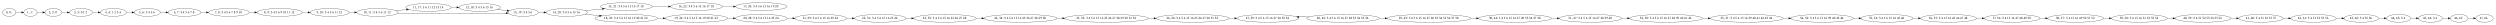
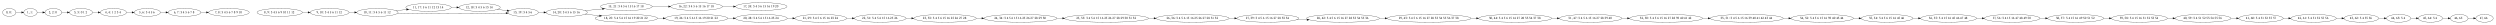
edge "7, 8: 3 4 5 6 7 8 9 10" -> "8, 9: 3 4 5 6 9 10 11 12": removed
edge "28, 42: 3 4 5 6 15 16 27 28 33 34 35 36" -> "27, 39: 3 4 5 6 15 16 27 28 33 34": reversed
